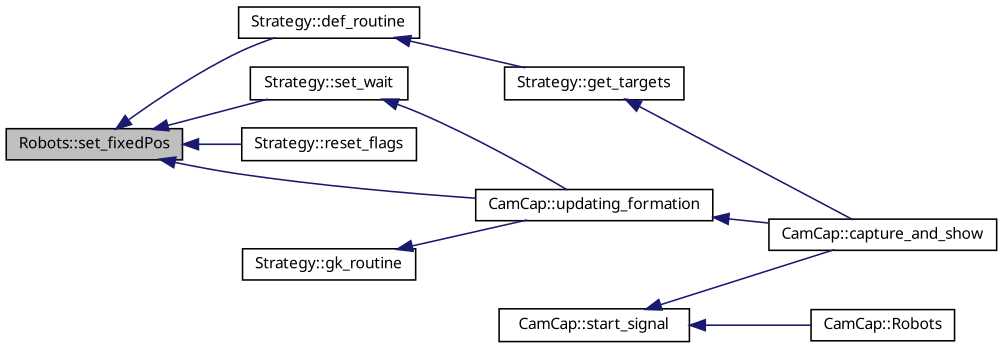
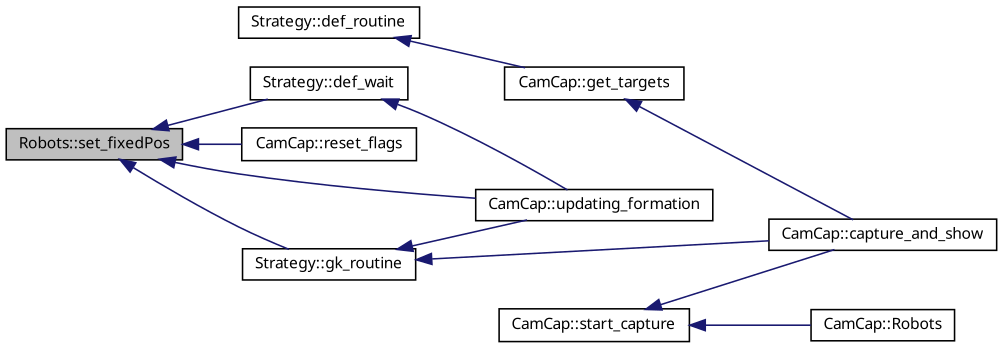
edge "Strategy::def_routine" -> "Robots::set_fixedPos": now "Strategy::gk_routine" -> "Robots::set_fixedPos"
node "Strategy::set_wait": label "Strategy::set_wait" -> "Strategy::def_wait"
node "Strategy::get_targets": label "Strategy::get_targets" -> "CamCap::get_targets"
node "Strategy::reset_flags": label "Strategy::reset_flags" -> "CamCap::reset_flags"
edge "CamCap::capture_and_show" -> "CamCap::updating_formation": now "CamCap::capture_and_show" -> "Strategy::gk_routine"
node "CamCap::start_signal": label "CamCap::start_signal" -> "CamCap::start_capture"
